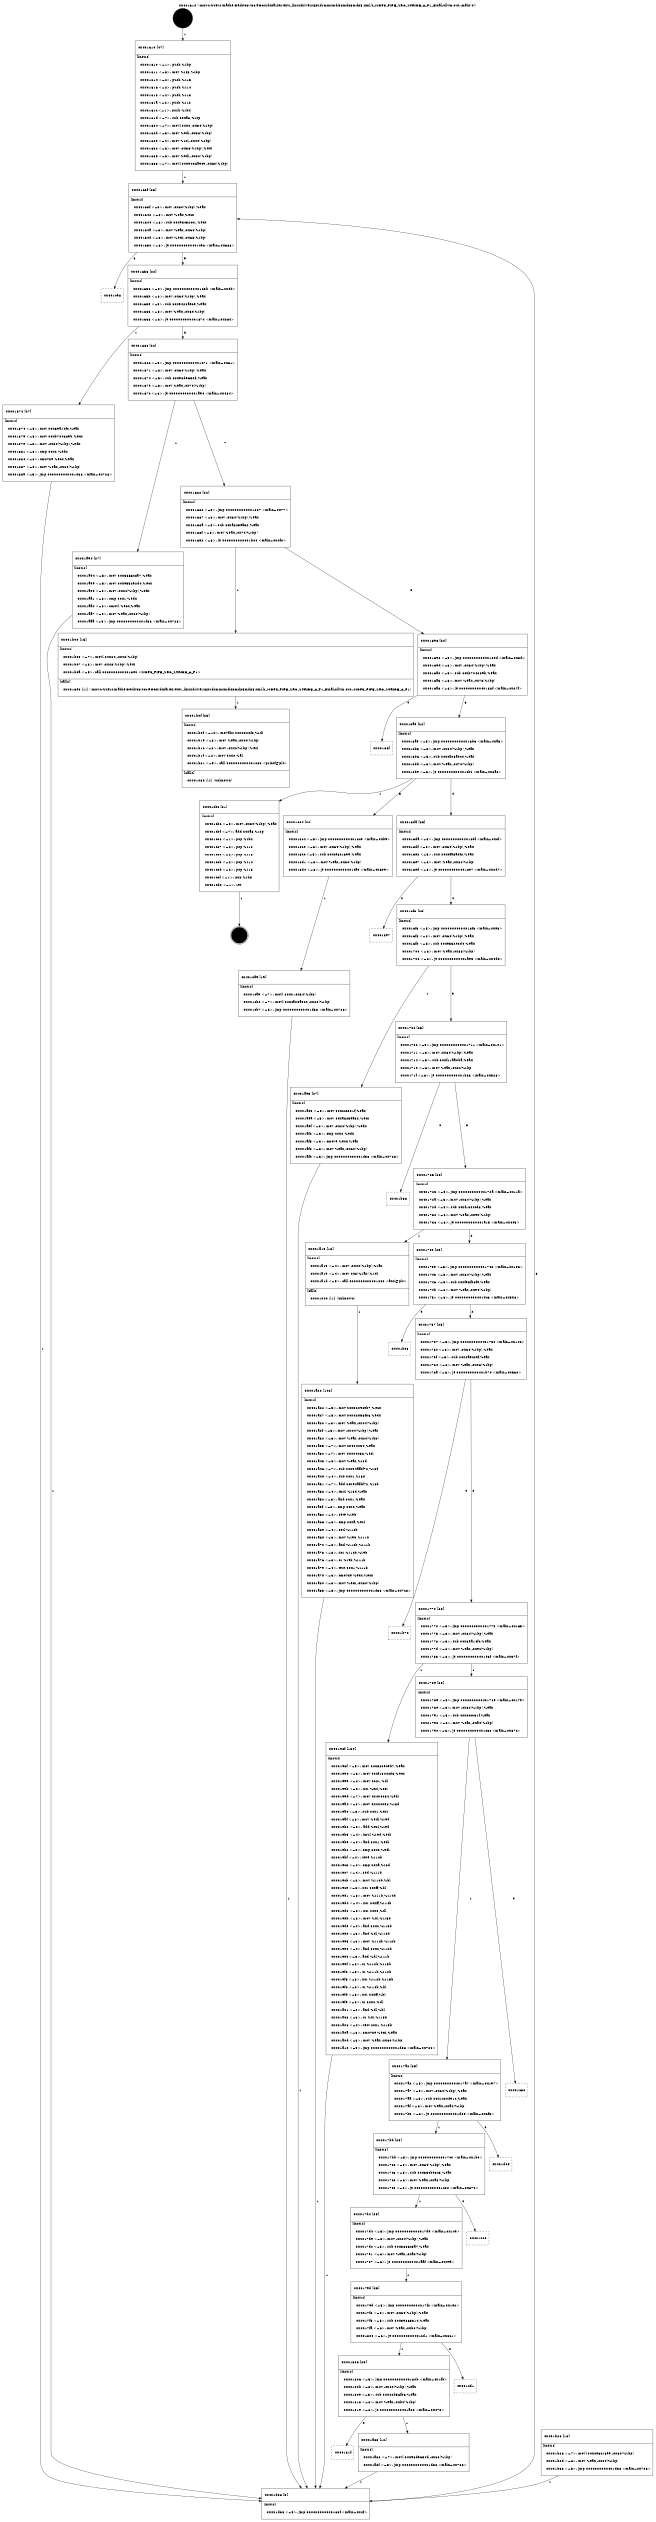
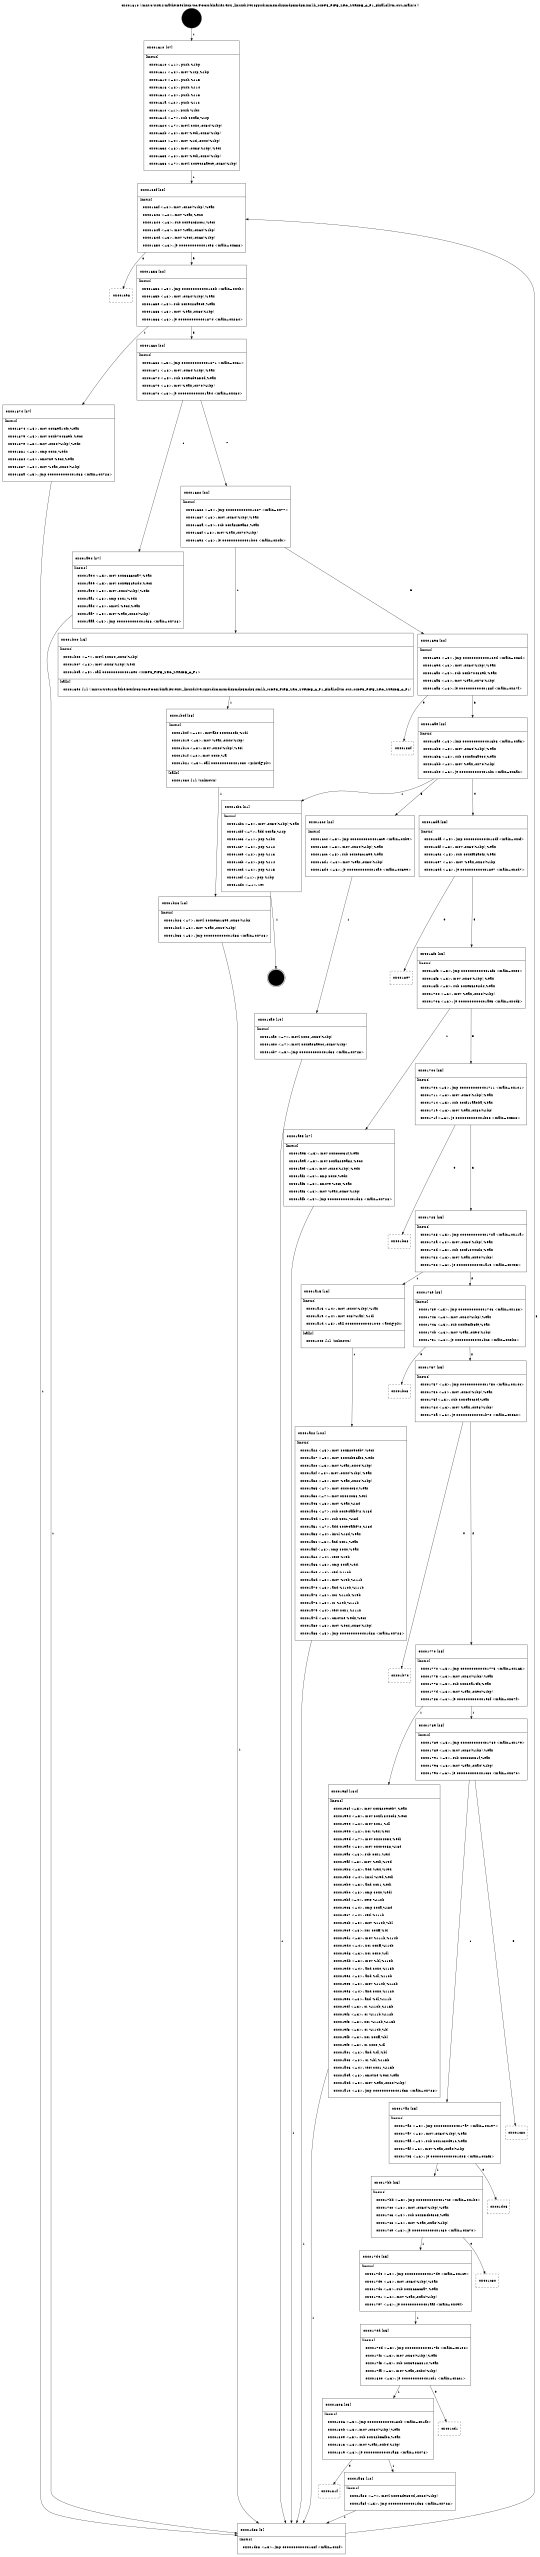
edge "0x401b0f [23]" -> "0x401b26 [18]": added, label "1"
